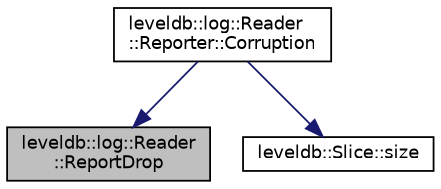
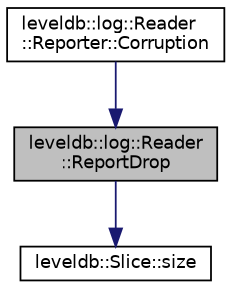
edge "leveldb::log::Reader ::Reporter::Corruption" -> "leveldb::Slice::size": now "leveldb::log::Reader ::ReportDrop" -> "leveldb::Slice::size"
